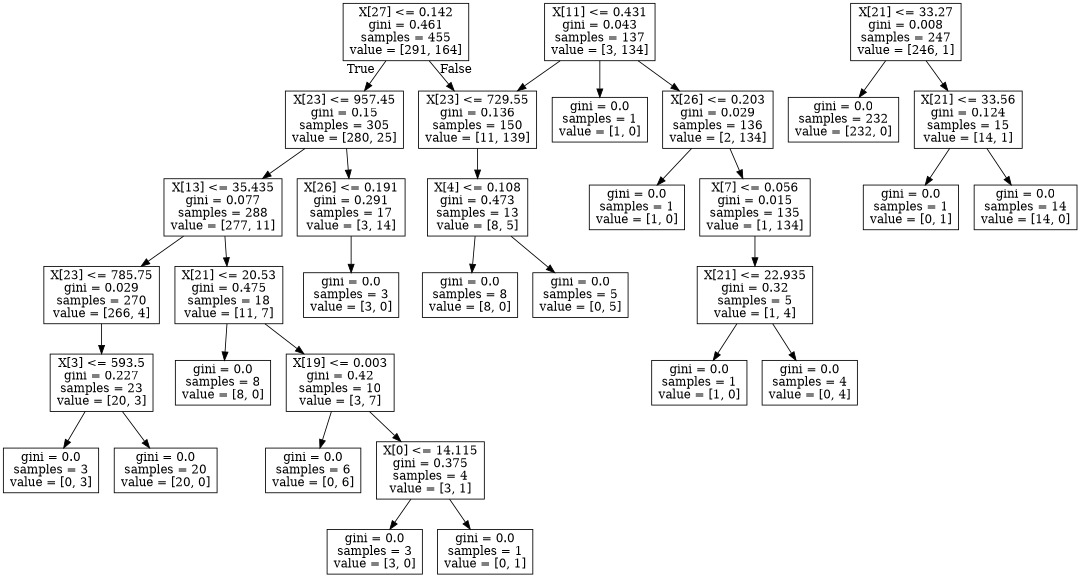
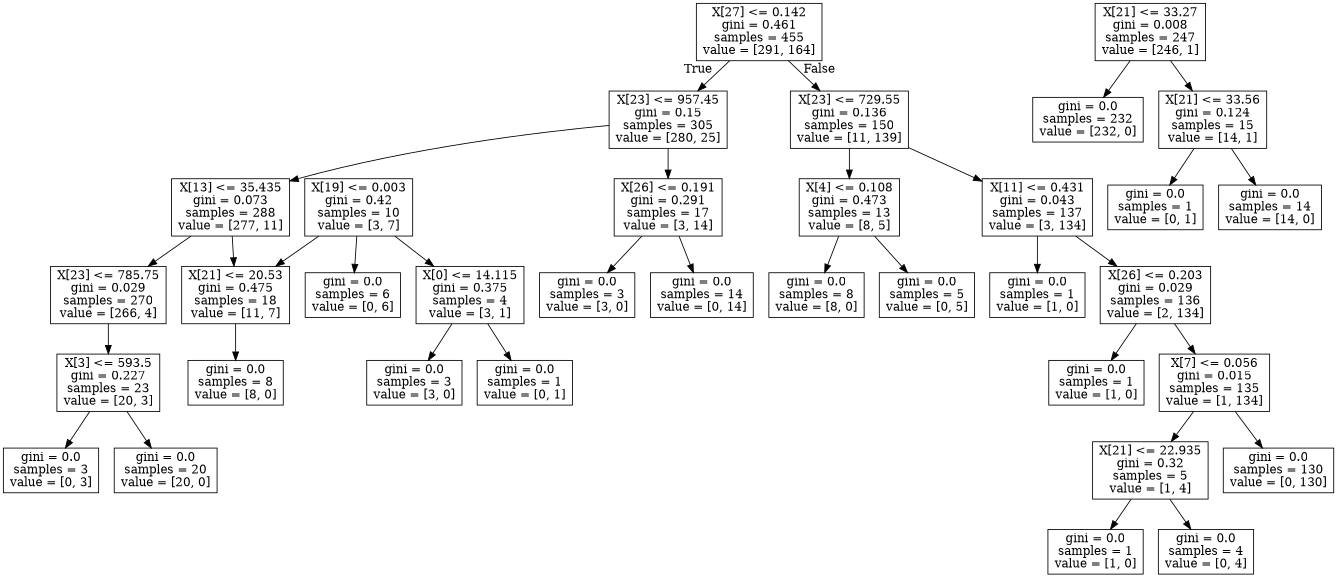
edge "X[11] <= 0.431 gini = 0.043 samples = 137 value = [3, 134]" -> "X[23] <= 729.55 gini = 0.136 samples = 150 value = [11, 139]": reversed
node "X[13] <= 35.435 gini = 0.077 samples = 288 value = [277, 11]": label "X[13] <= 35.435 gini = 0.077 samples = 288 value = [277, 11]" -> "X[13] <= 35.435 gini = 0.073 samples = 288 value = [277, 11]"
node "gini = 0.0 samples = 14 value = [0, 14]": added
edge "X[21] <= 20.53 gini = 0.475 samples = 18 value = [11, 7]" -> "X[19] <= 0.003 gini = 0.42 samples = 10 value = [3, 7]": reversed
node "gini = 0.0 samples = 130 value = [0, 130]": added
